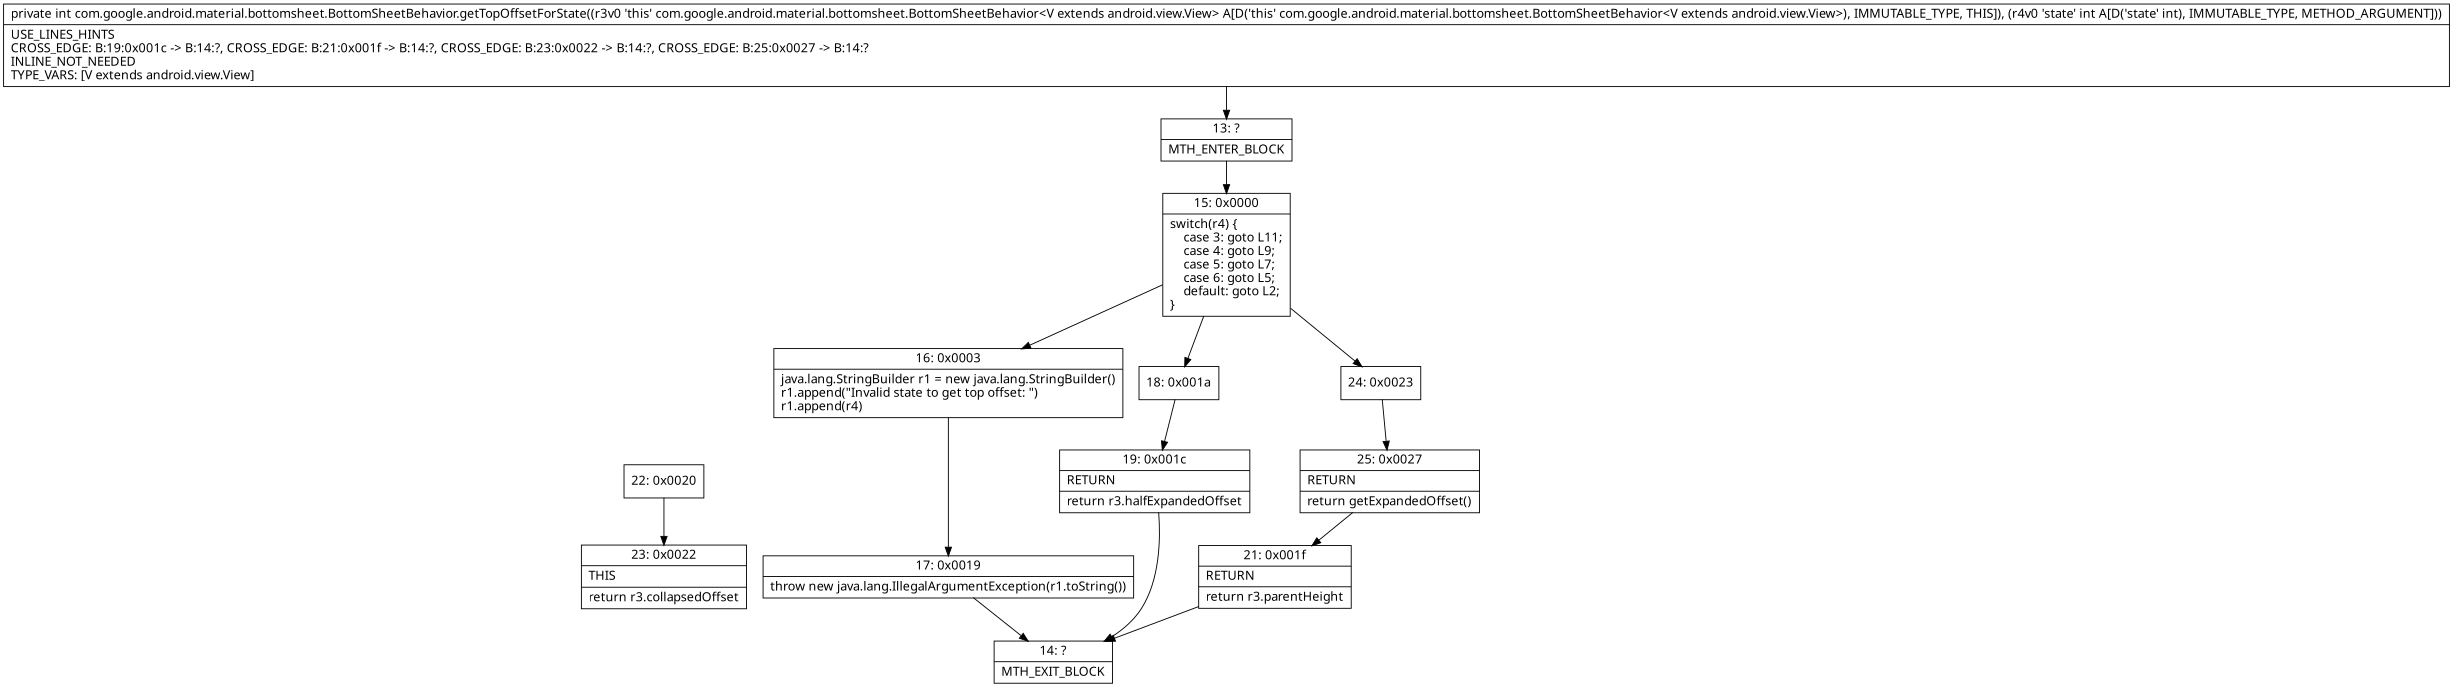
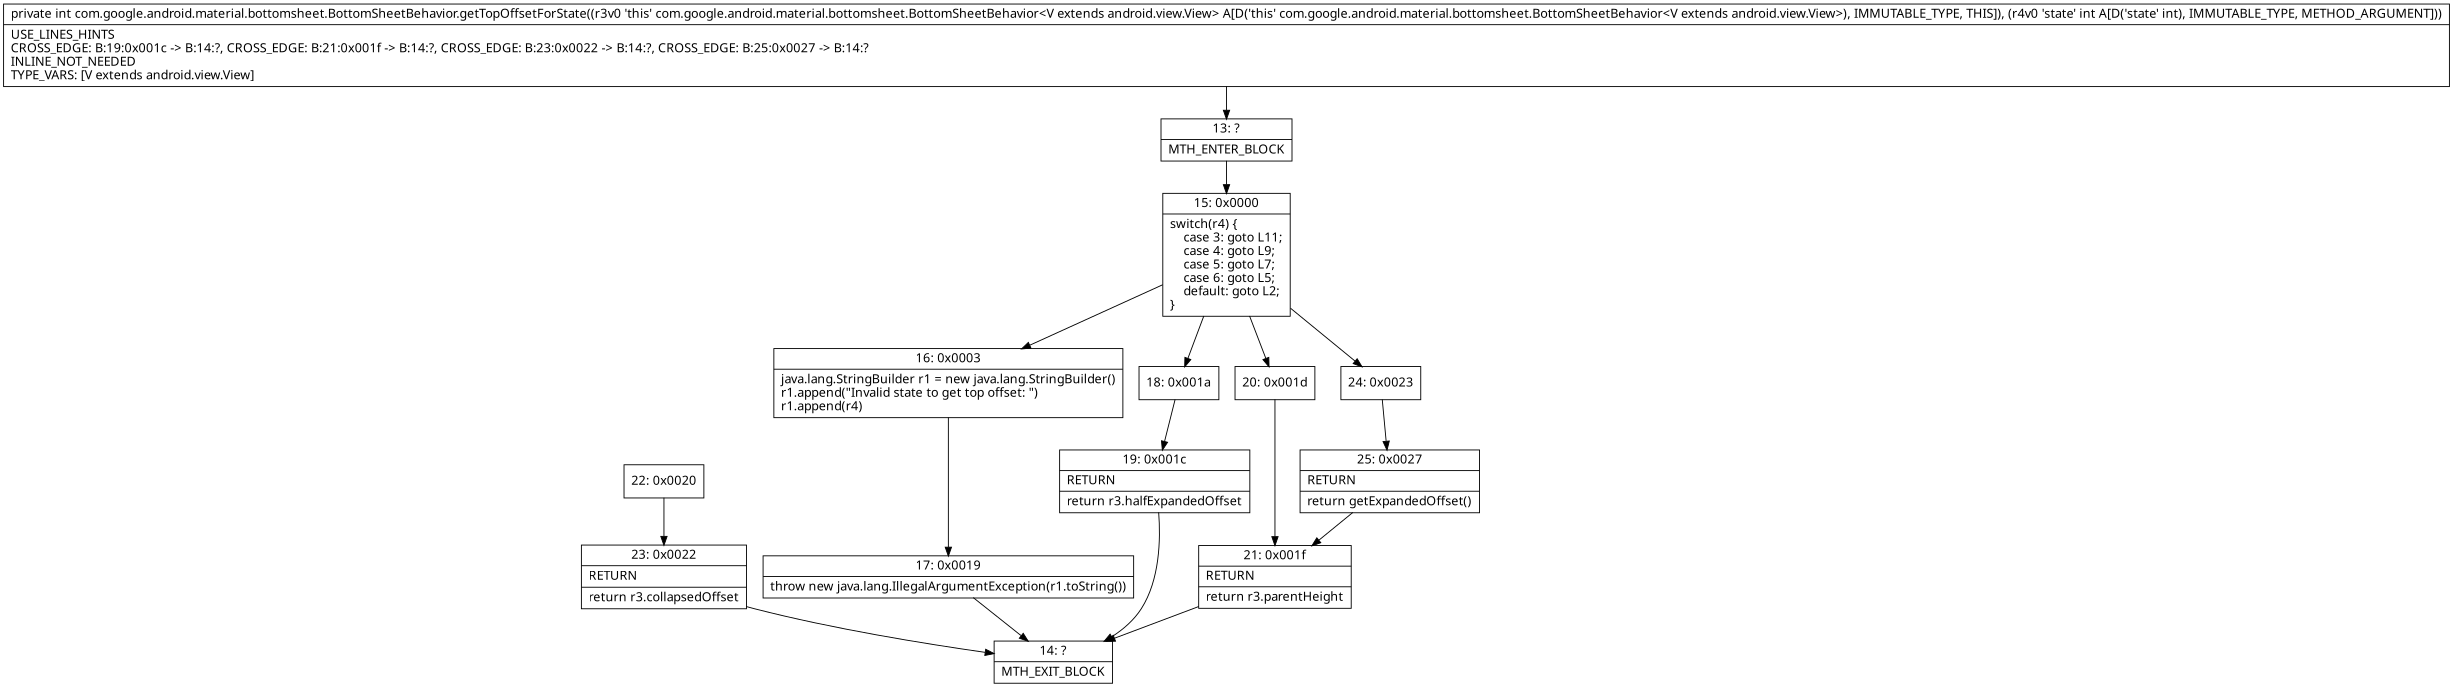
node "20: 0x001d": added
node "23: 0x0022": text "THIS" -> "RETURN"
edge "23: 0x0022" -> "14: ?": added
